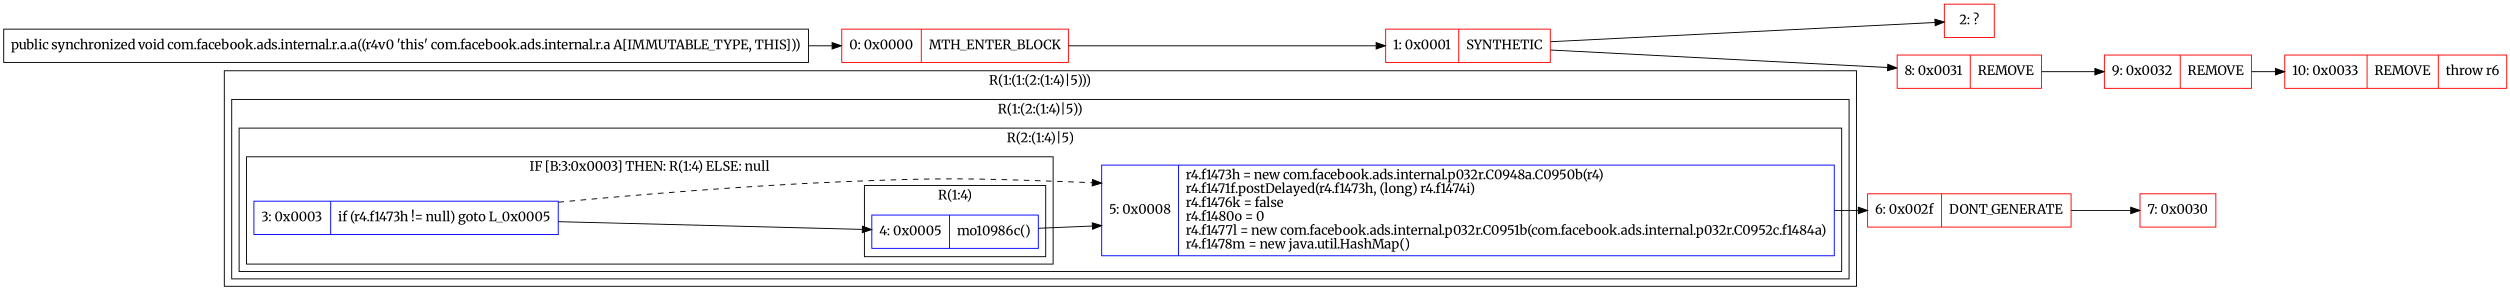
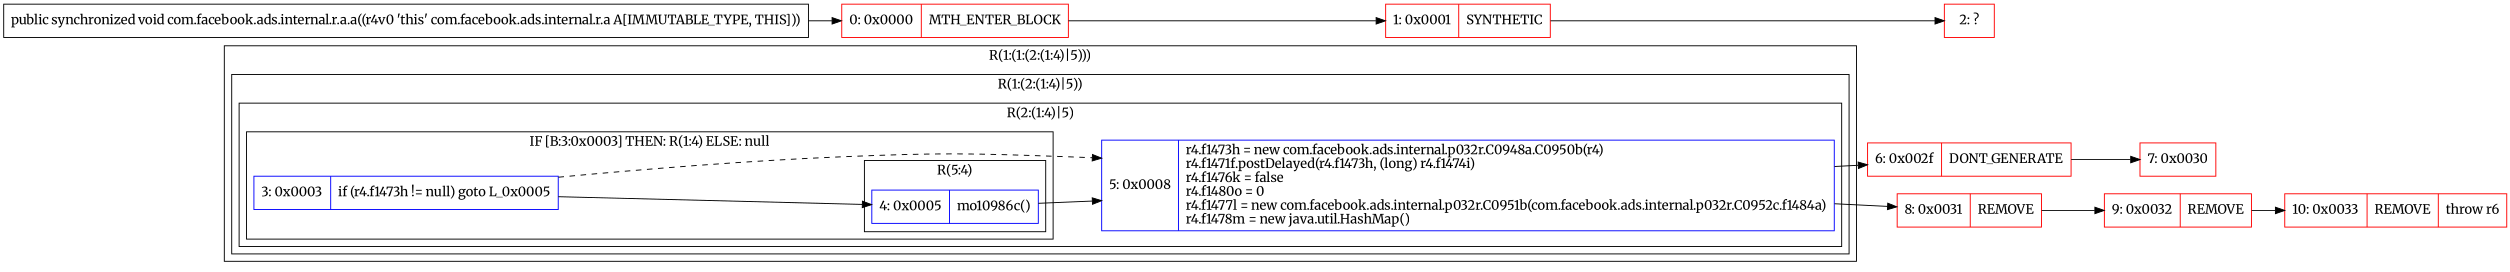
edge "1: 0x0001" -> "8: 0x0031": now "5: 0x0008" -> "8: 0x0031"
cluster "R(1:4)": label "R(1:4)" -> "R(5:4)"
